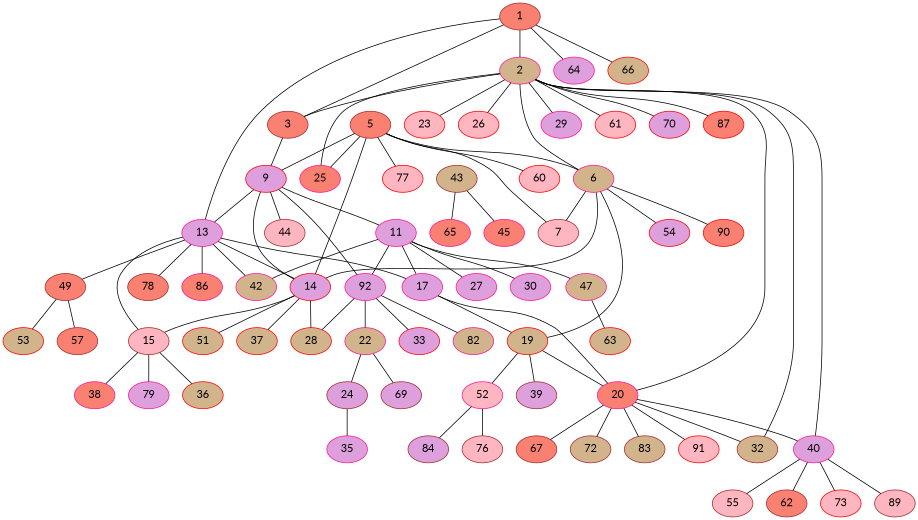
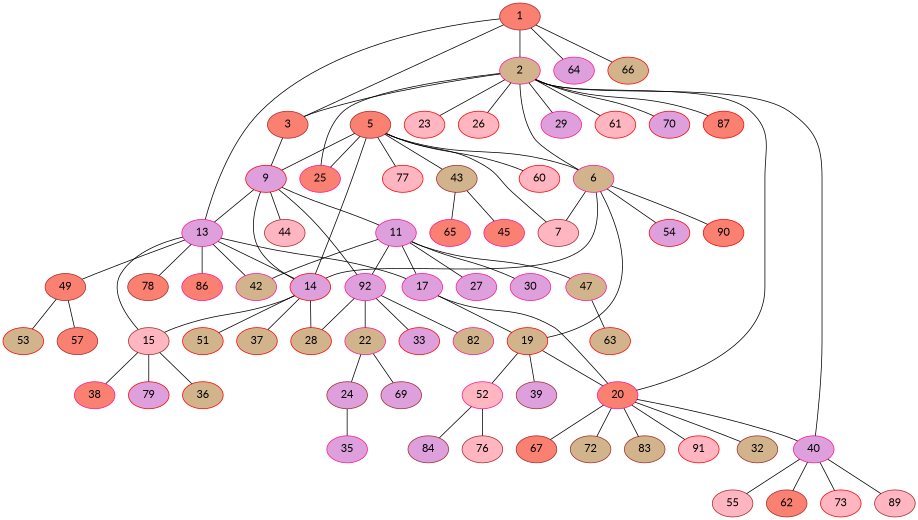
edge "5" -- "43": added
edge "2" -- "32": removed
node "79": color deeppink -> red
